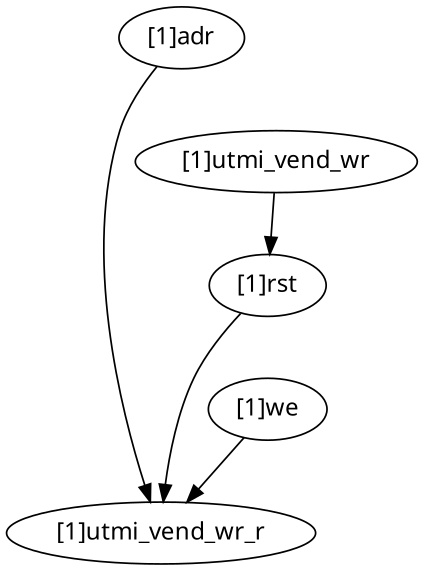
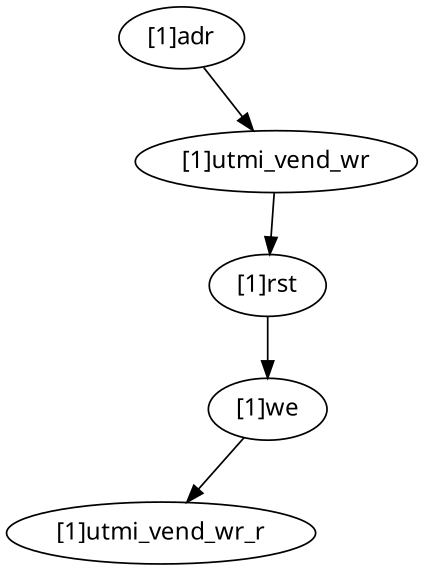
edge "[1]adr" -> "[1]utmi_vend_wr_r": now "[1]adr" -> "[1]utmi_vend_wr"
edge "[1]rst" -> "[1]utmi_vend_wr_r": now "[1]rst" -> "[1]we"
